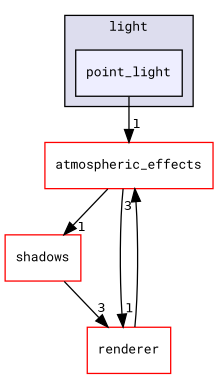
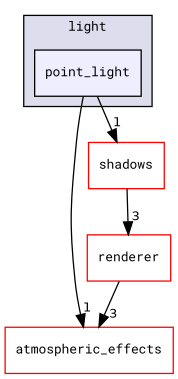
edge "atmospheric_effects" -> "shadows": now "point_light" -> "shadows"
edge "atmospheric_effects" -> "renderer": removed
